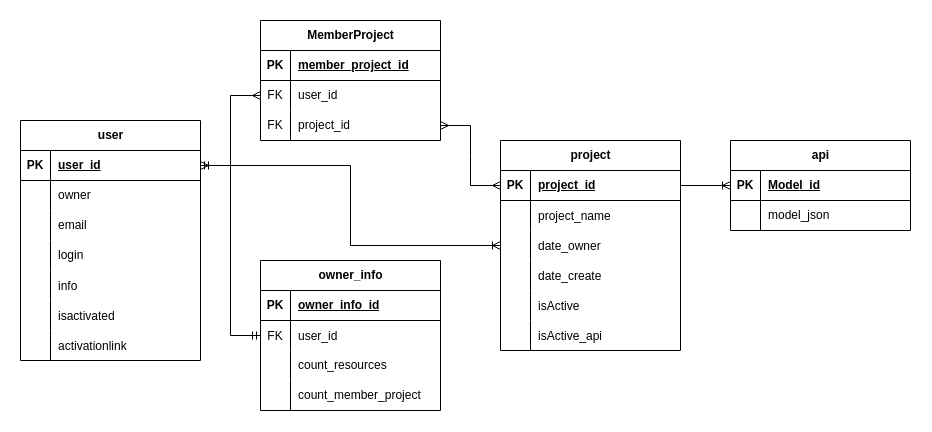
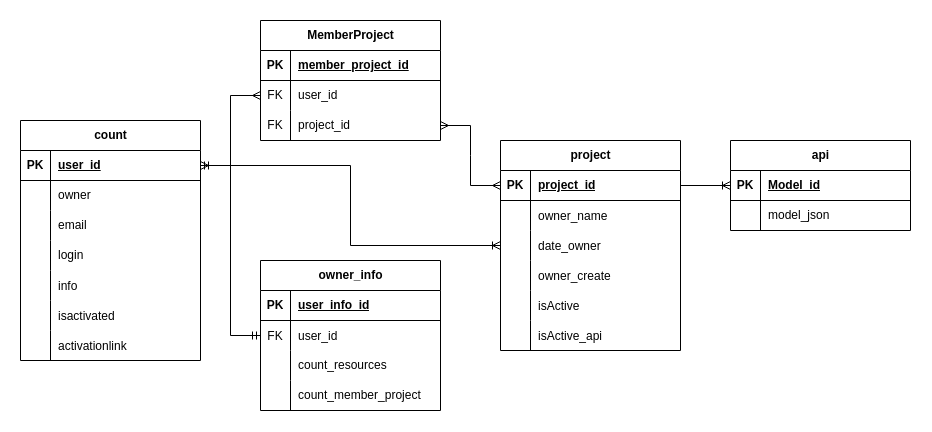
node "user": label "user" -> "count"
node "project_name": label "project_name" -> "owner_name"
node "date_create": label "date_create" -> "owner_create"
node "owner_info_id": label "owner_info_id" -> "user_info_id"
